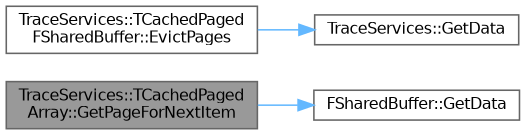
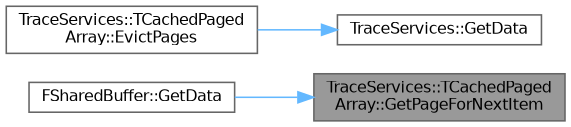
node "TraceServices::TCachedPaged FSharedBuffer::EvictPages": label "TraceServices::TCachedPaged FSharedBuffer::EvictPages" -> "TraceServices::TCachedPaged Array::EvictPages"
edge "TraceServices::TCachedPaged Array::GetPageForNextItem" -> "FSharedBuffer::GetData": reversed
